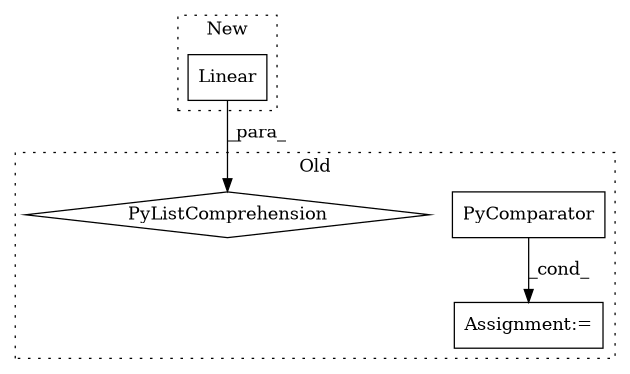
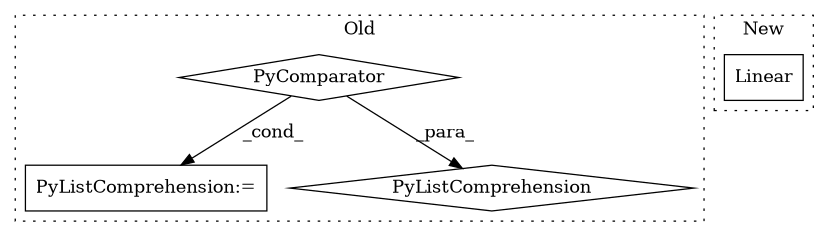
edge "Linear" -> "PyListComprehension": now "PyComparator" -> "PyListComprehension"
node "PyComparator": shape box -> diamond
node "Assignment:=": label "Assignment:=" -> "PyListComprehension:="
